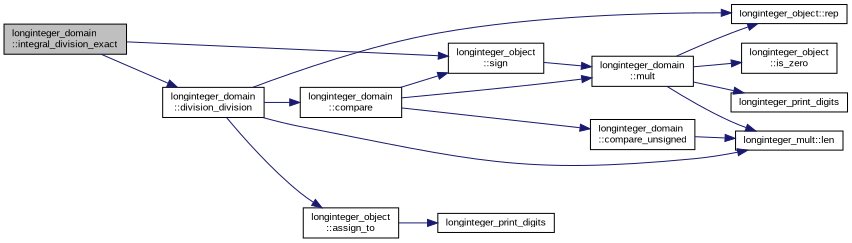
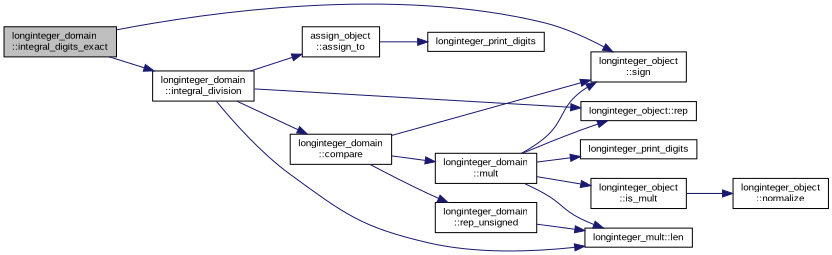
node "longinteger_domain ::integral_division_exact": label "longinteger_domain ::integral_division_exact" -> "longinteger_domain ::integral_digits_exact"
node "longinteger_object ::is_zero": label "longinteger_object ::is_zero" -> "longinteger_object ::is_mult"
edge "longinteger_object ::sign" -> "longinteger_domain ::mult": reversed
node "longinteger_domain ::division_division": label "longinteger_domain ::division_division" -> "longinteger_domain ::integral_division"
node "longinteger_domain ::compare_unsigned": label "longinteger_domain ::compare_unsigned" -> "longinteger_domain ::rep_unsigned"
node "longinteger_object ::normalize": added
node "longinteger_object ::assign_to": label "longinteger_object ::assign_to" -> "assign_object ::assign_to"
